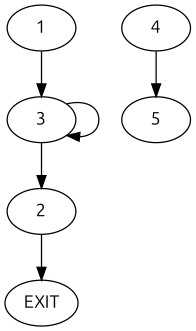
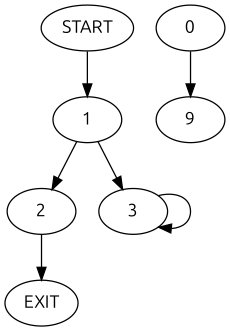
node "START": added
node "4": label "4" -> "0"
node "5": label "5" -> "9"
edge "3" -> "2": now "1" -> "2"
